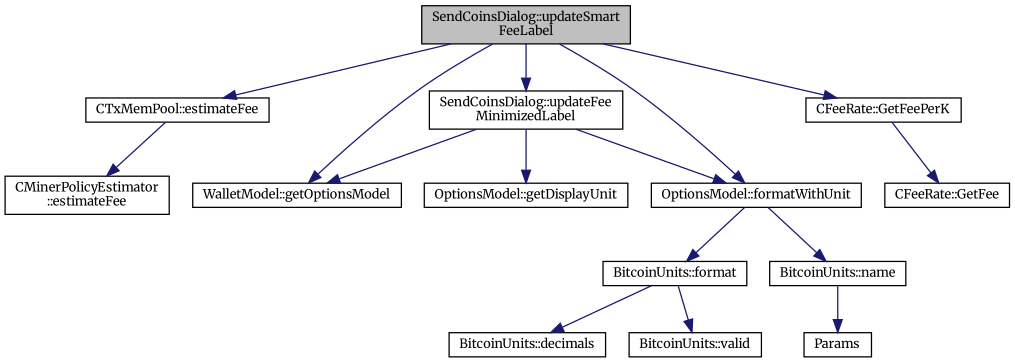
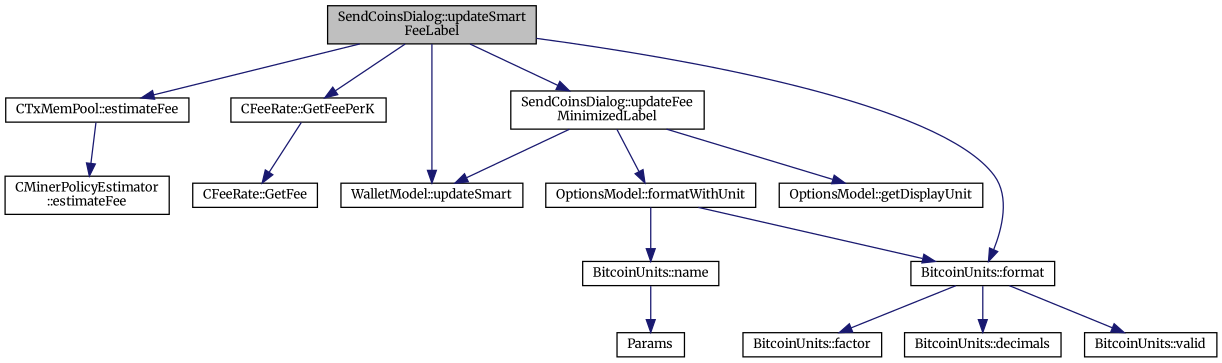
edge "SendCoinsDialog::updateSmart FeeLabel" -> "OptionsModel::formatWithUnit": now "SendCoinsDialog::updateSmart FeeLabel" -> "BitcoinUnits::format"
node "WalletModel::getOptionsModel": label "WalletModel::getOptionsModel" -> "WalletModel::updateSmart"
node "BitcoinUnits::factor": added
